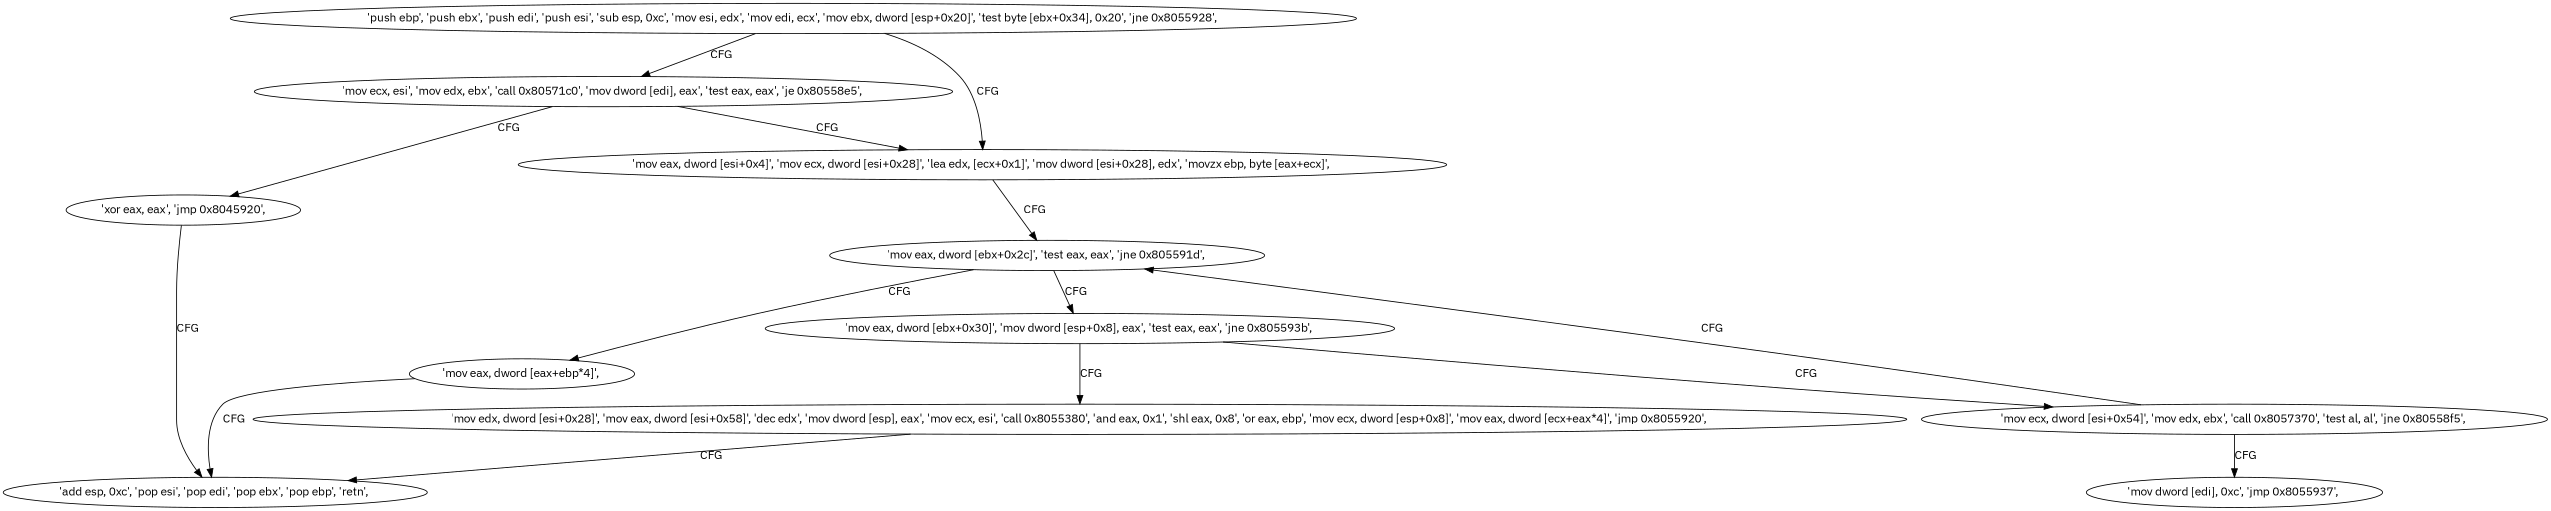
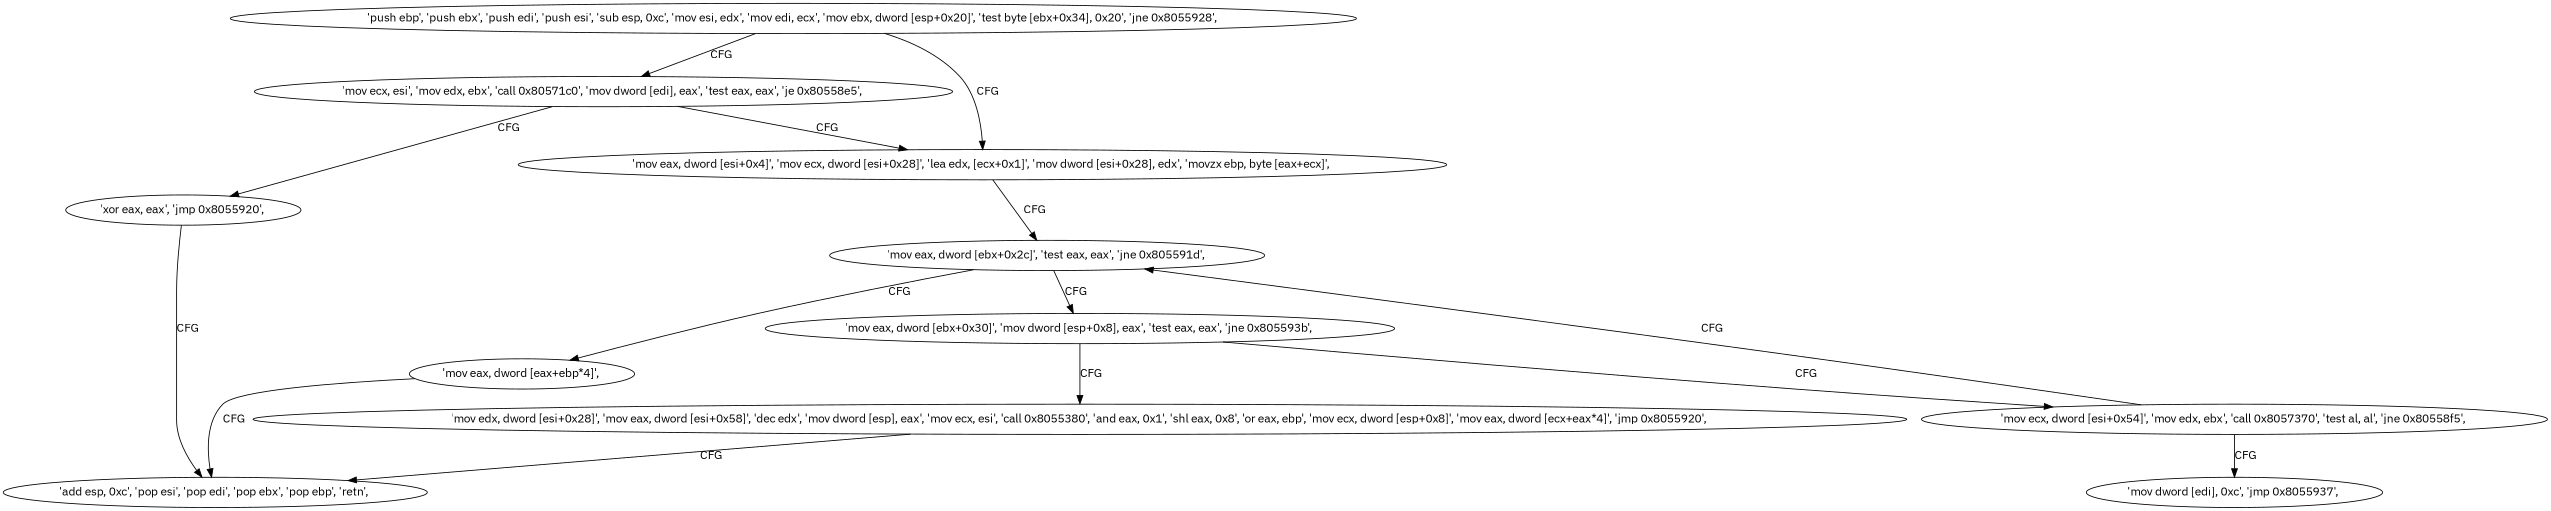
node "'xor eax, eax', 'jmp 0x8045920',": label "'xor eax, eax', 'jmp 0x8045920'," -> "'xor eax, eax', 'jmp 0x8055920',"
